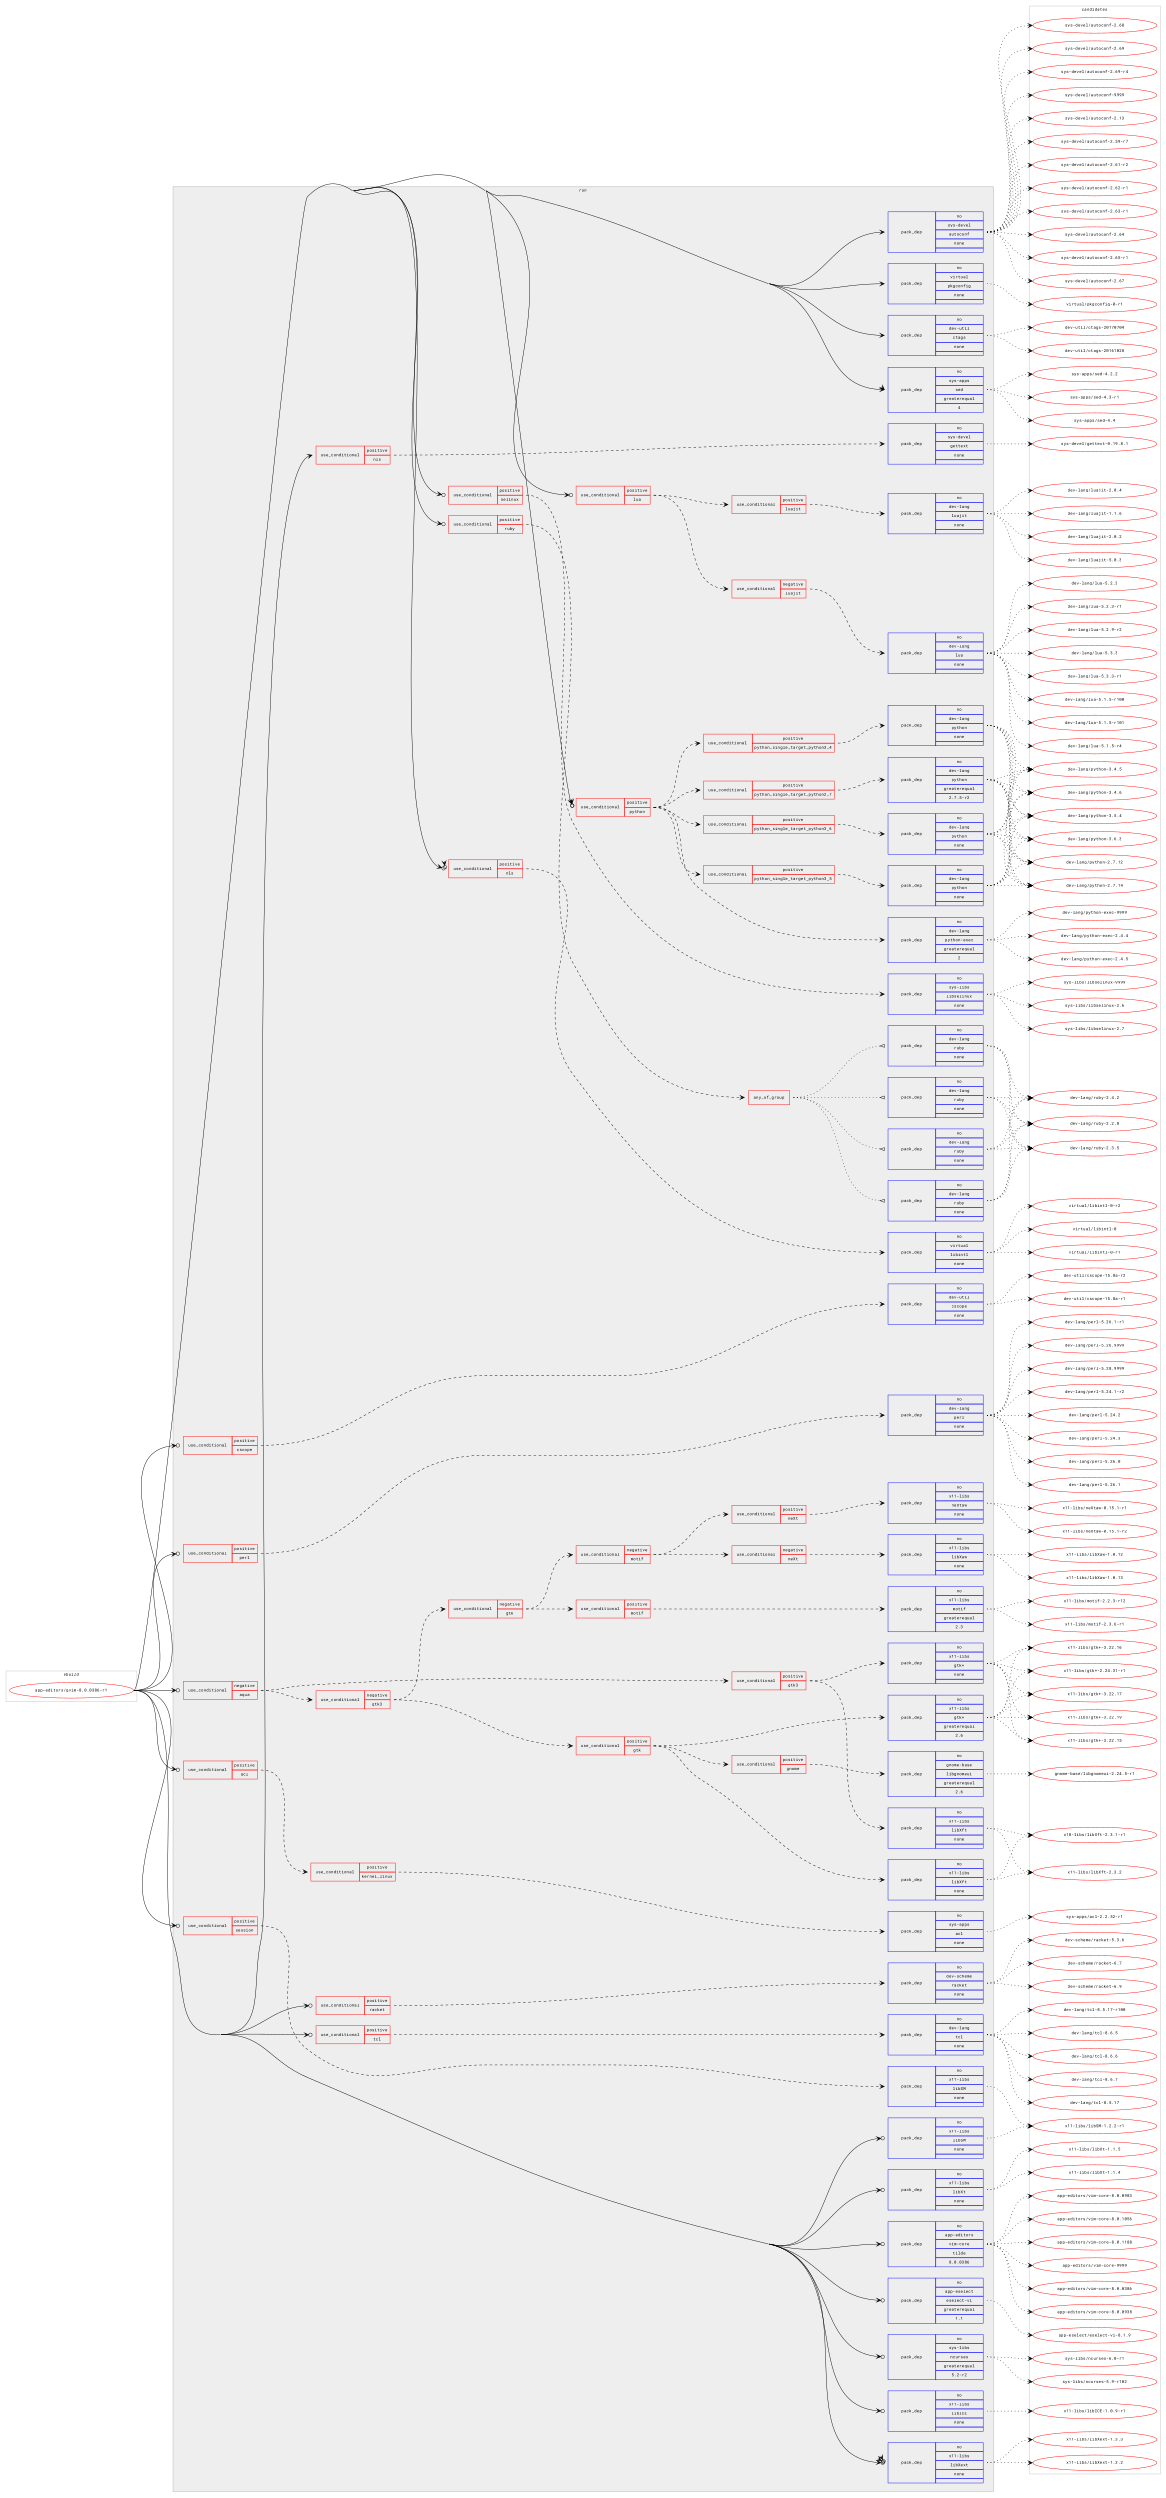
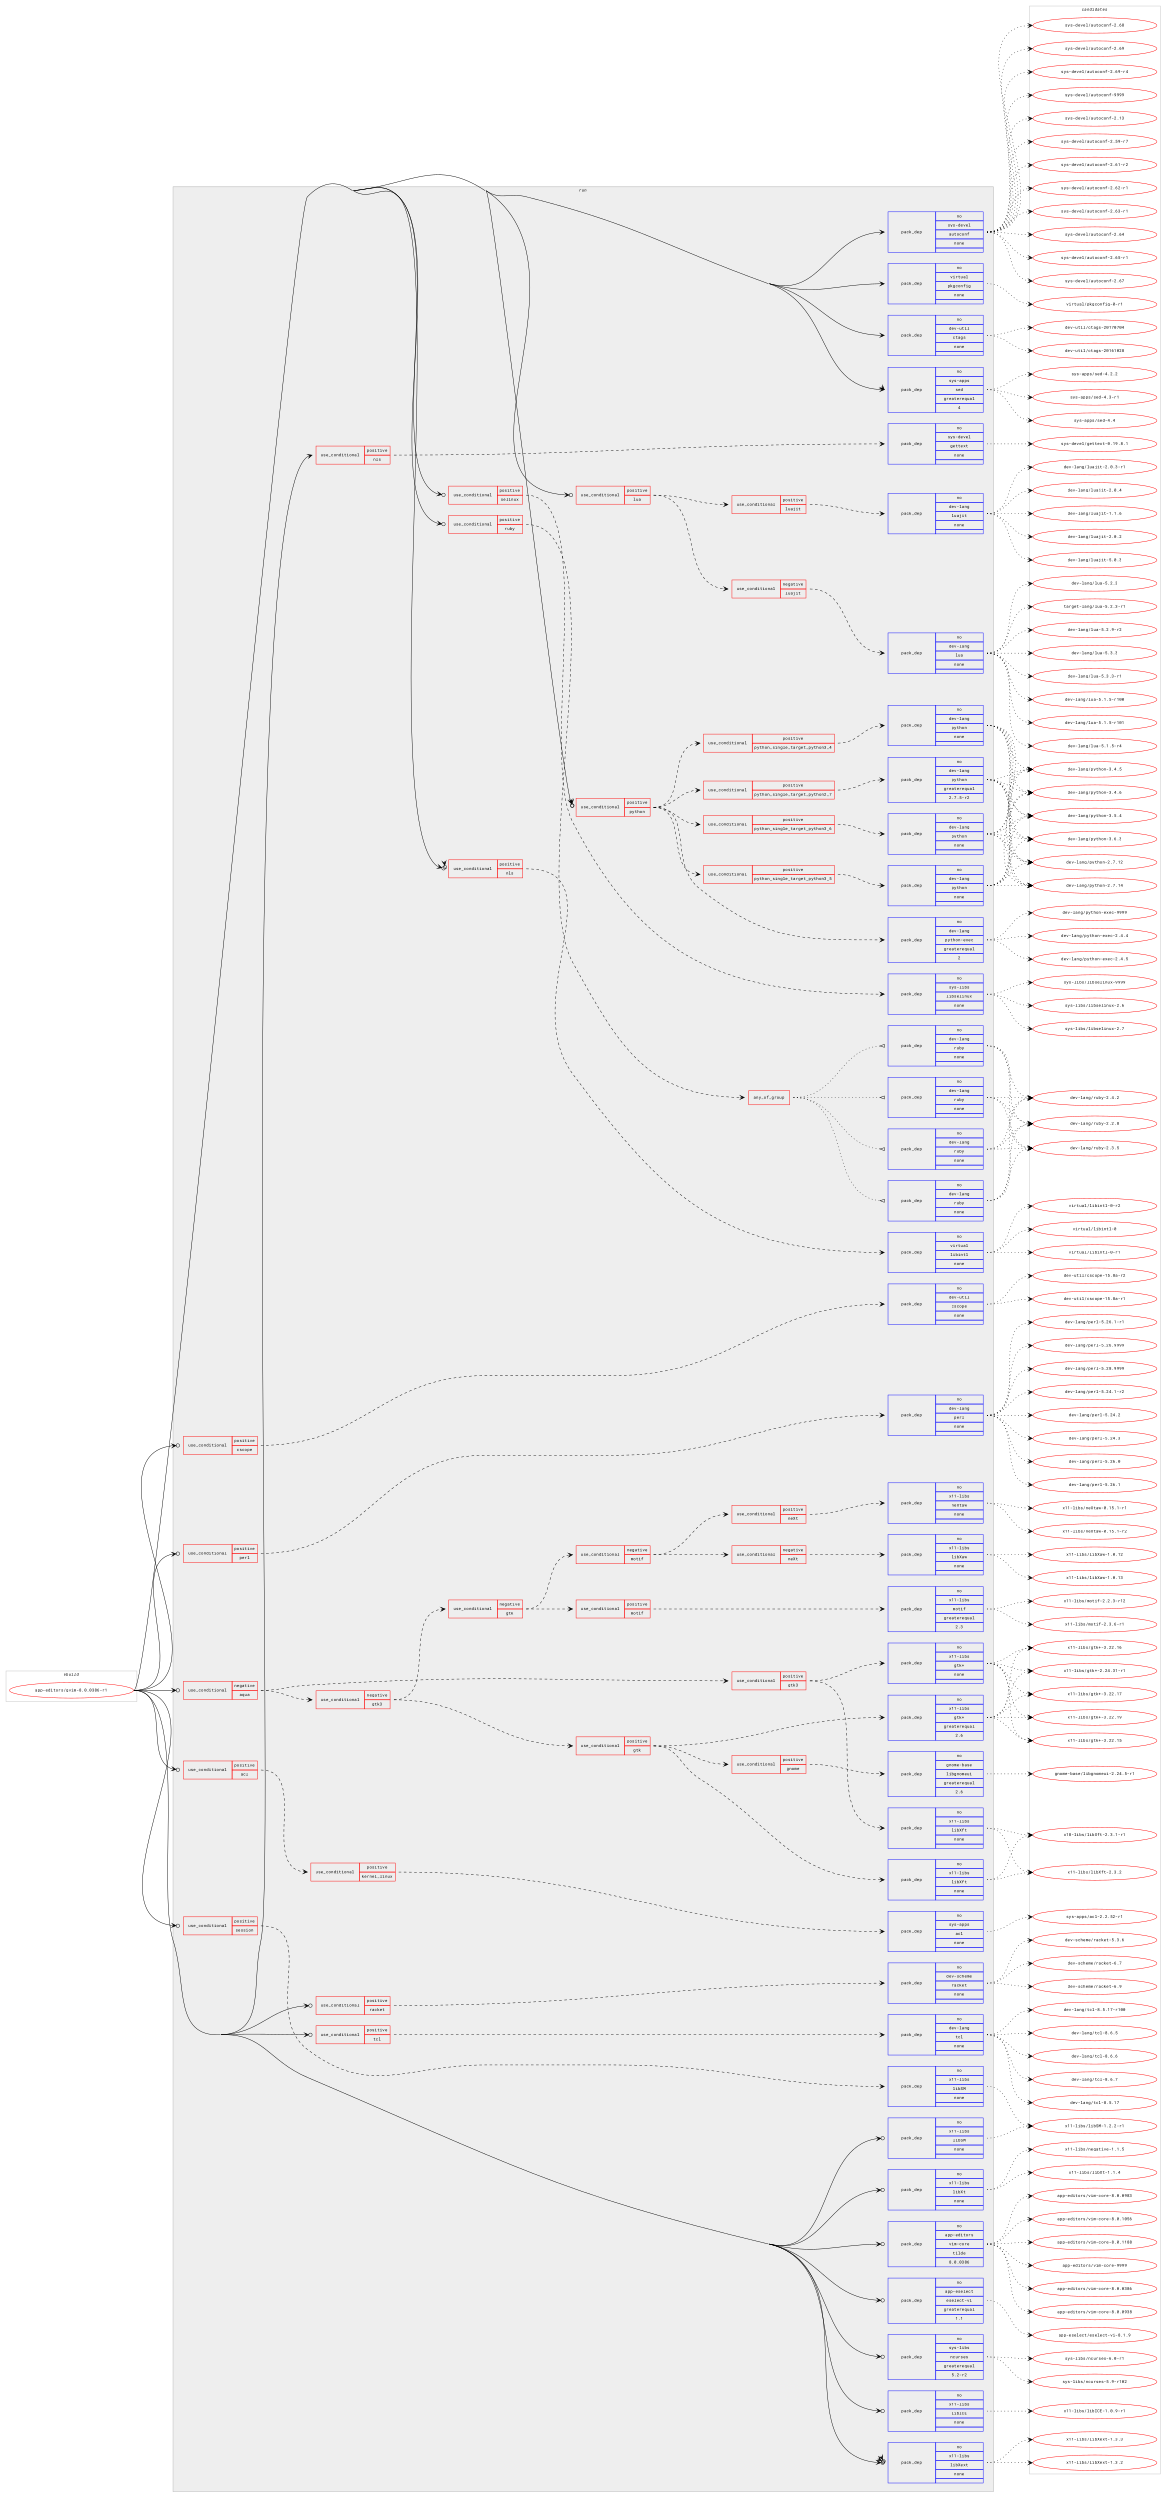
node "dev-lang/luajit-2.0.3-r1": added
node "dev-lang/lua-5.2.3-r1": label "dev-lang/lua-5.2.3-r1" -> "target-lang/lua-5.2.3-r1"
node "x11-libs/libXt-1.1.5": label "x11-libs/libXt-1.1.5" -> "x11-libs/negative-1.1.5"
